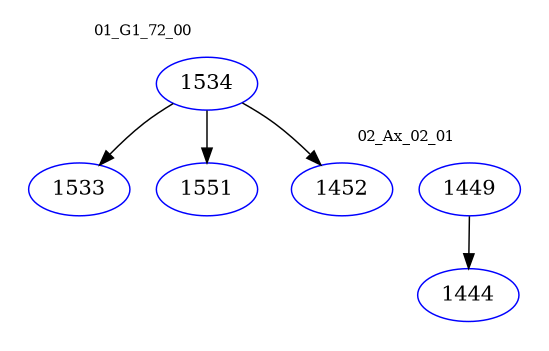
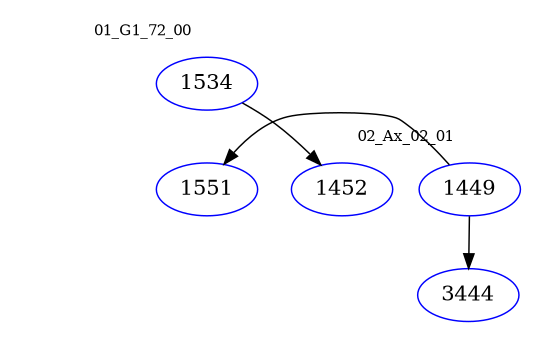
edge "1534" -> "1551": now "1449" -> "1551"
node "1533": removed
node "1444": label "1444" -> "3444"
